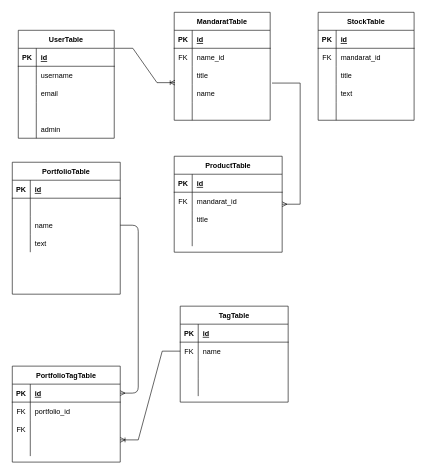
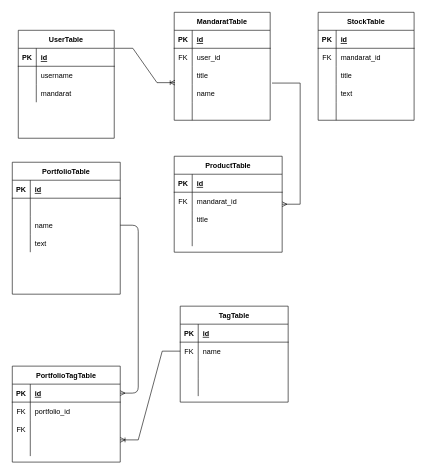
node "name_id": label "name_id" -> "user_id"
node "email": label "email" -> "mandarat"
node "admin": removed
